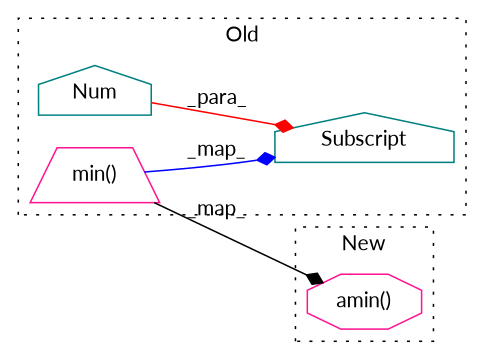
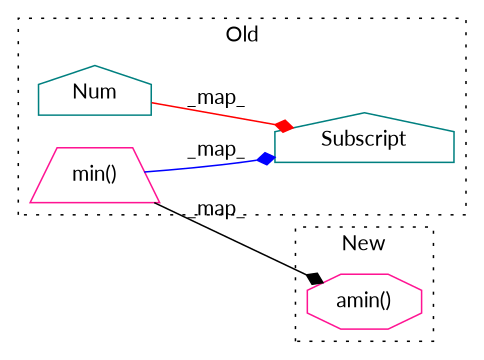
edge "Num" -> "Subscript": label "_para_" -> "_map_"
